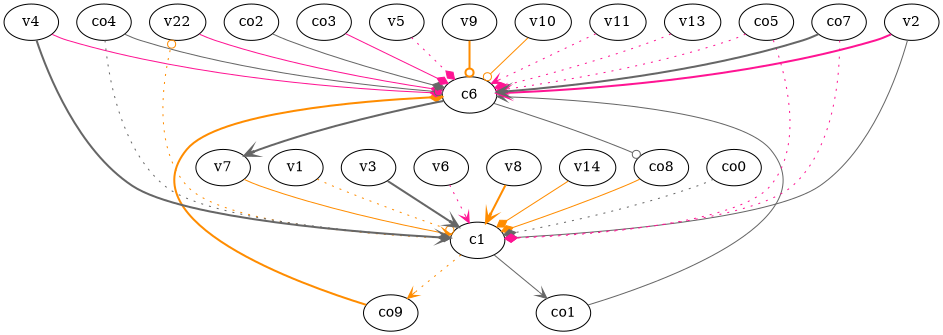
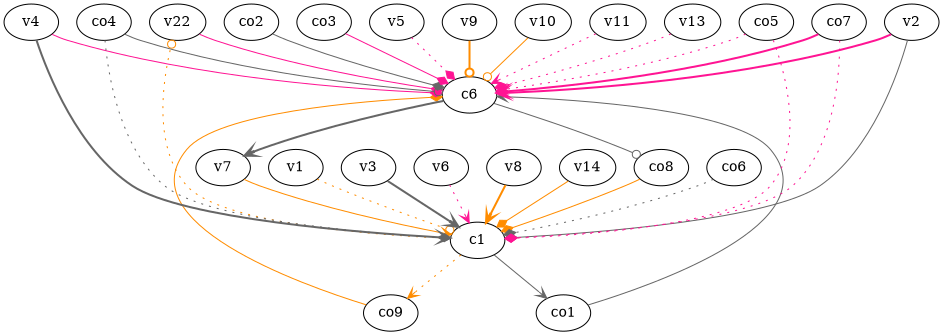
edge "co7" -> "c6": color gray40 -> deeppink
edge "co9" -> "c6": style bold -> solid
node "co0": label "co0" -> "co6"
